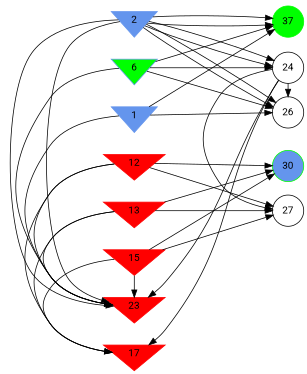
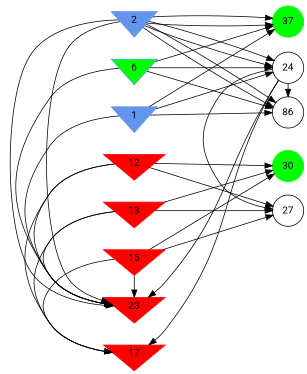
edge "1" -> "24": added
node "26": label "26" -> "86"
node "30": fillcolor cornflowerblue -> green
